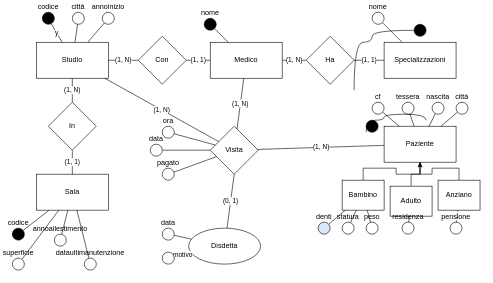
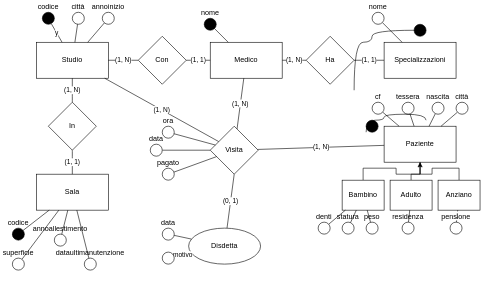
node "Adulto": moved (411, 201) -> (411, 195)
node "denti": fillcolor #dae8fc -> #ffffff
